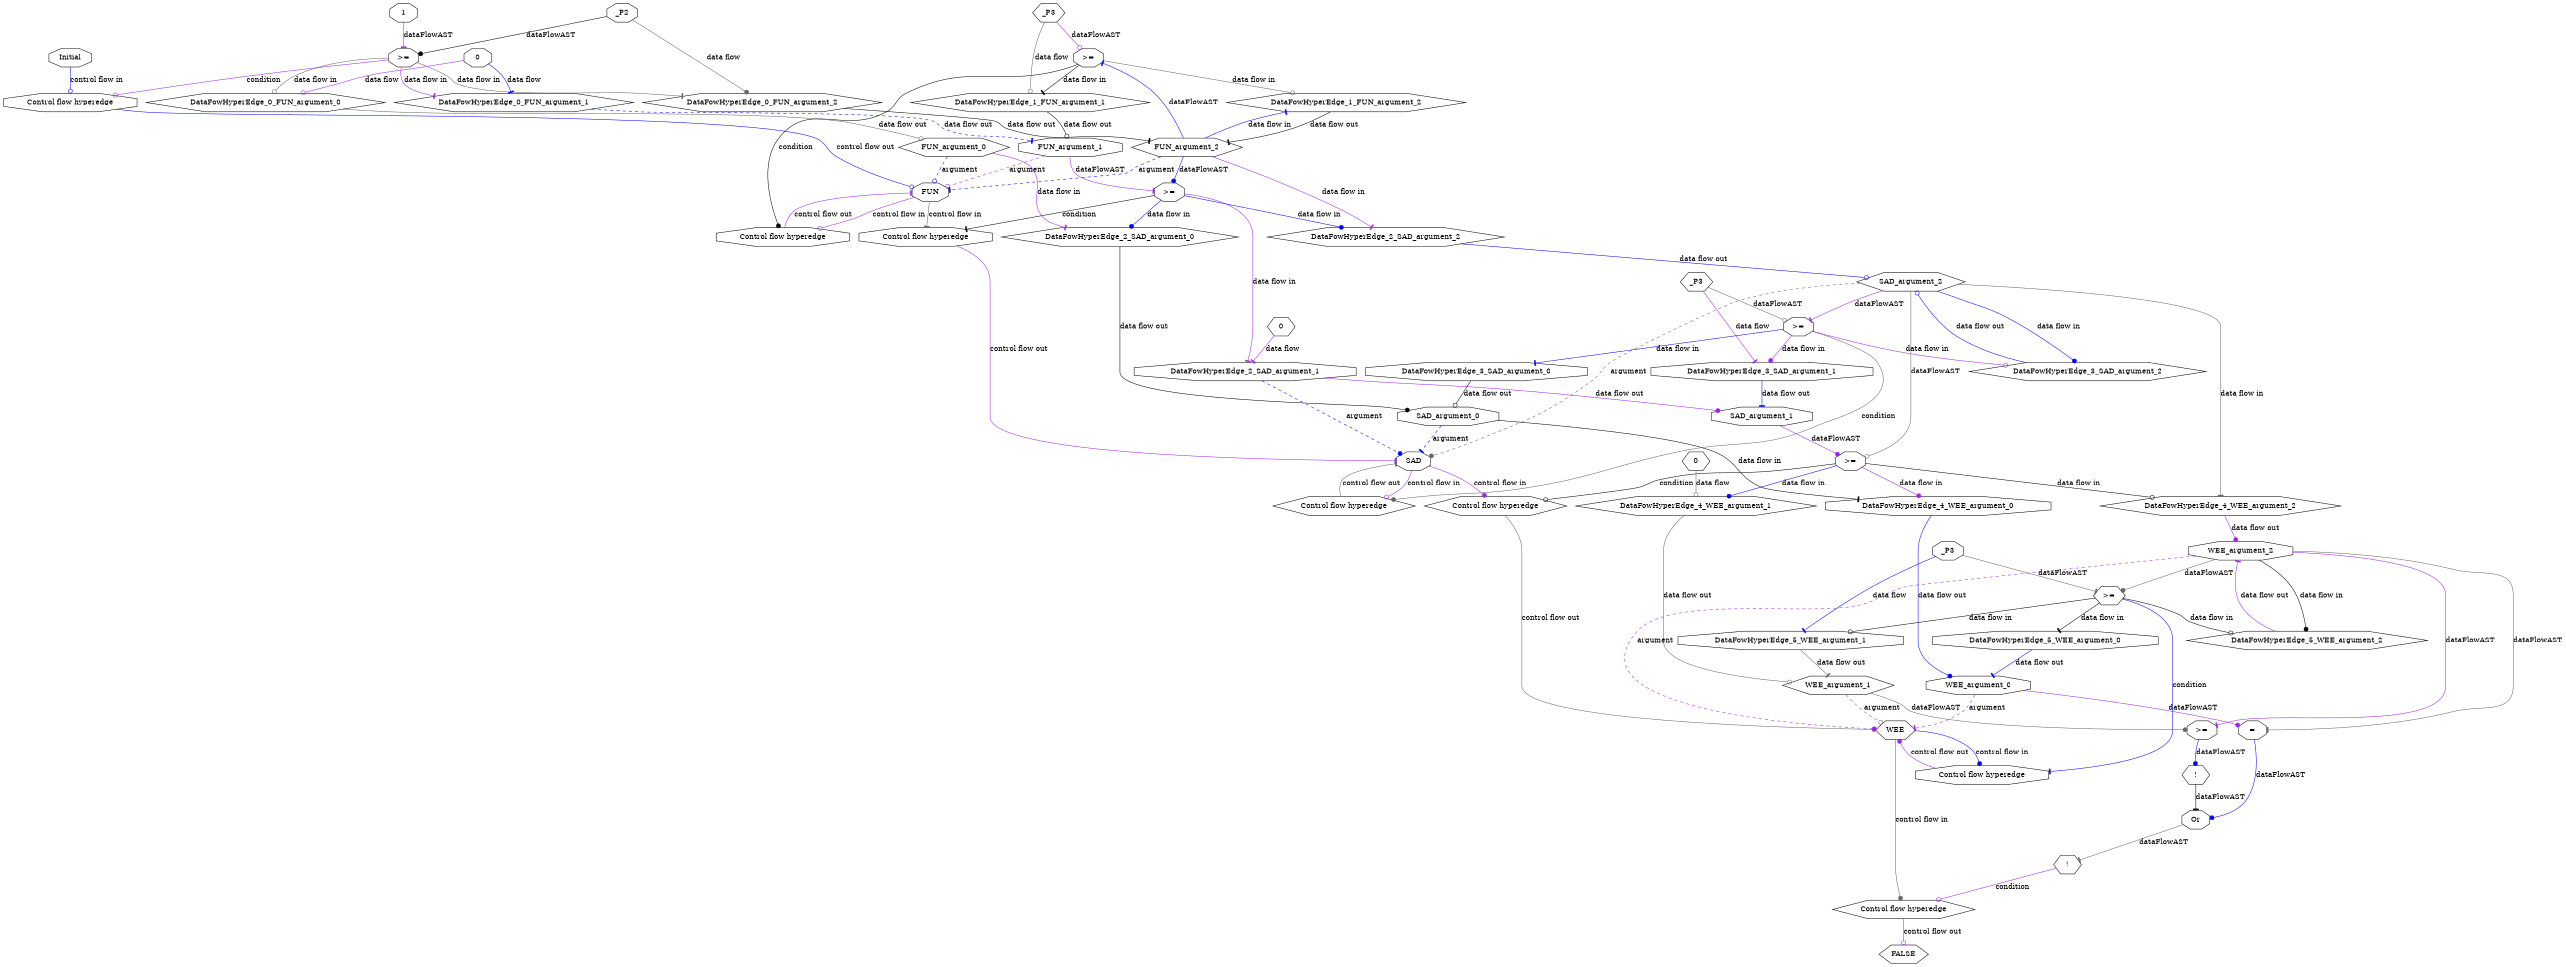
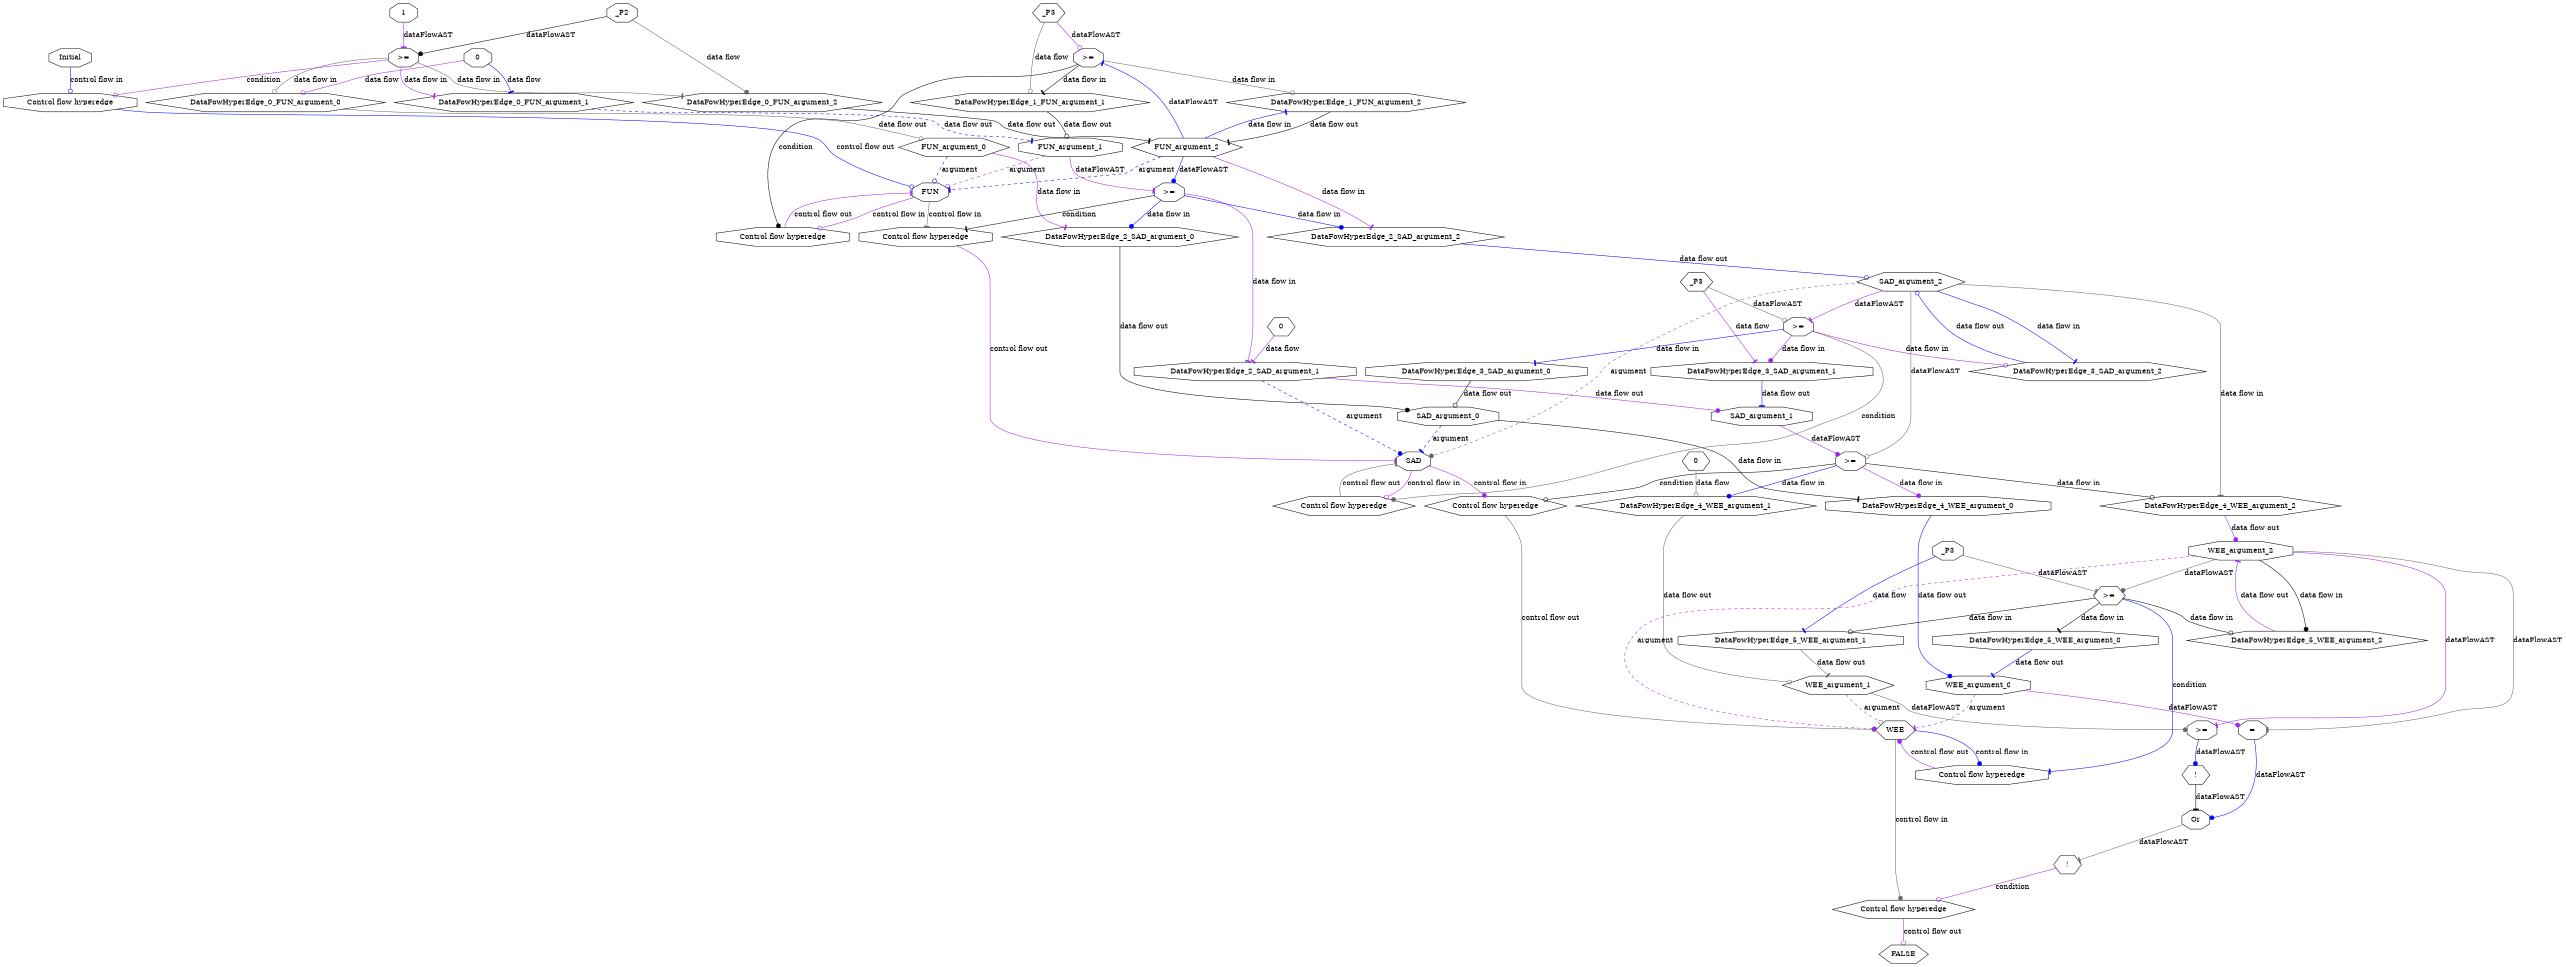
edge "SAD_argument_2" -> "DataFowHyperEdge_3_SAD_argument_2": arrowhead dot -> tee
